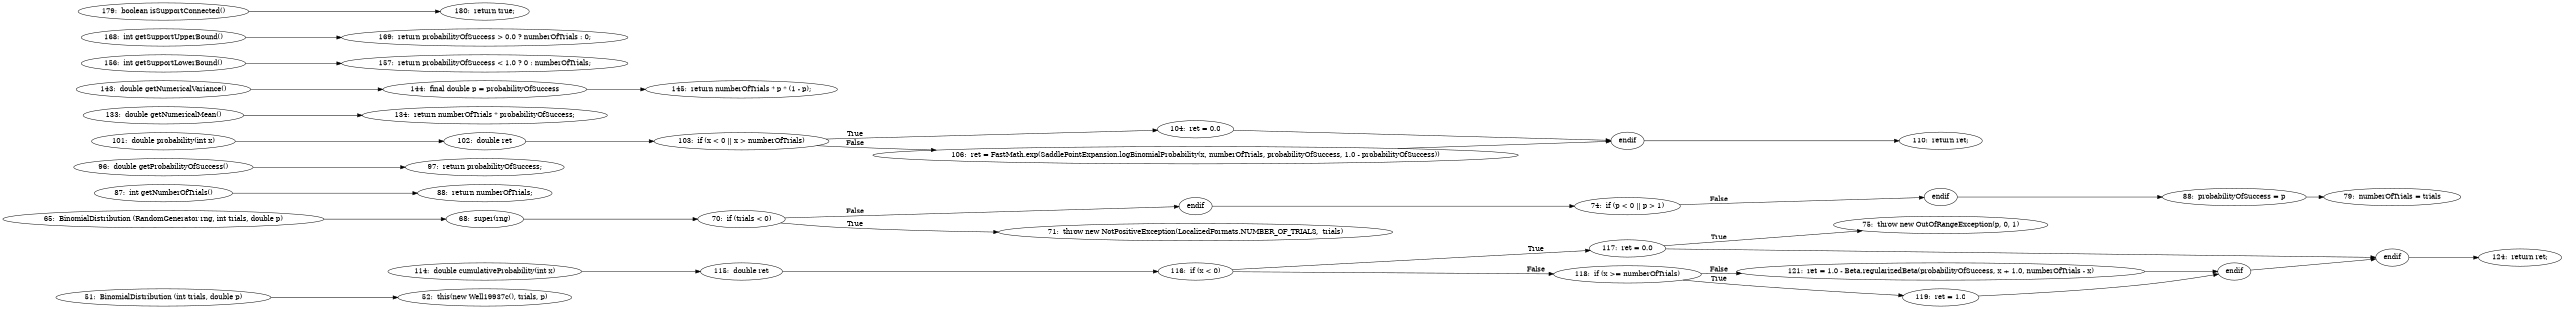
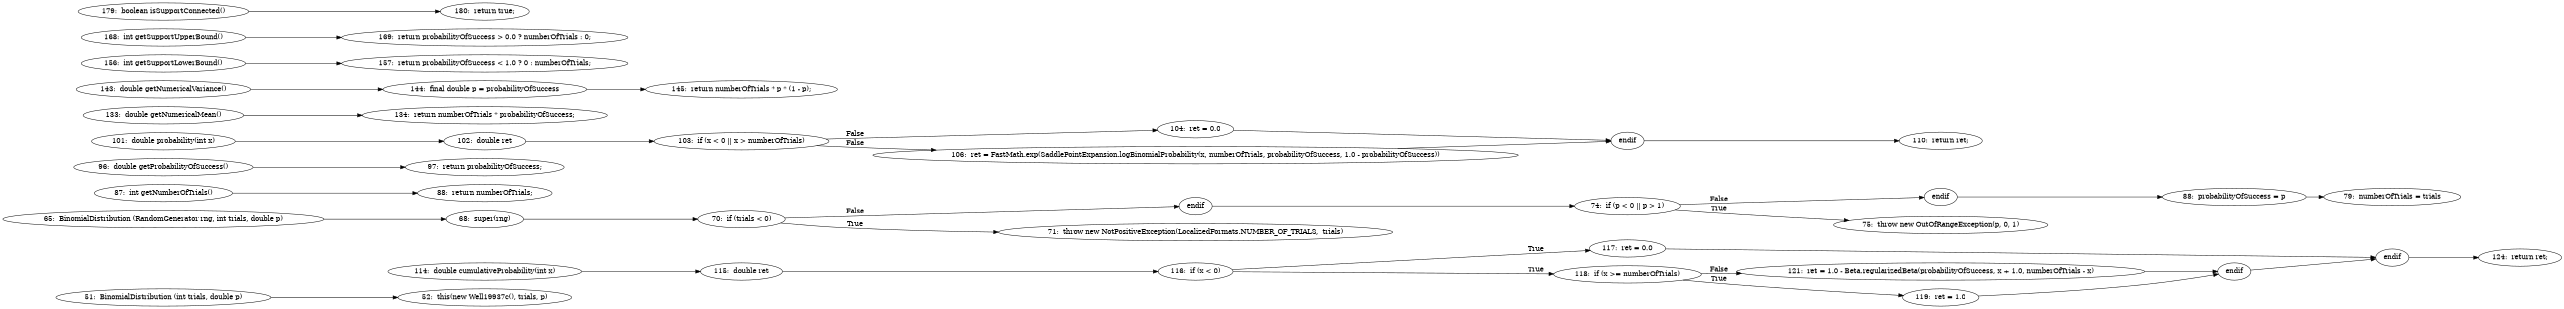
edge "103:  if (x < 0 || x > numberOfTrials)" -> "104:  ret = 0.0": label "True" -> "False"
edge "117:  ret = 0.0" -> "75:  throw new OutOfRangeException(p, 0, 1)": now "74:  if (p < 0 || p > 1)" -> "75:  throw new OutOfRangeException(p, 0, 1)"
edge "116:  if (x < 0)" -> "118:  if (x >= numberOfTrials)": label "False" -> "True"
